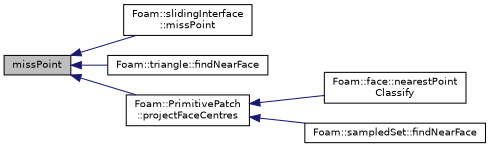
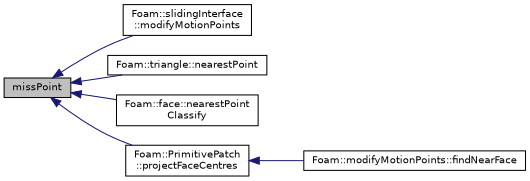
node "Foam::slidingInterface ::missPoint": label "Foam::slidingInterface ::missPoint" -> "Foam::slidingInterface ::modifyMotionPoints"
node "Foam::triangle::findNearFace": label "Foam::triangle::findNearFace" -> "Foam::triangle::nearestPoint"
edge "Foam::face::nearestPoint Classify" -> "Foam::PrimitivePatch ::projectFaceCentres": now "Foam::face::nearestPoint Classify" -> "missPoint"
node "Foam::sampledSet::findNearFace": label "Foam::sampledSet::findNearFace" -> "Foam::modifyMotionPoints::findNearFace"
